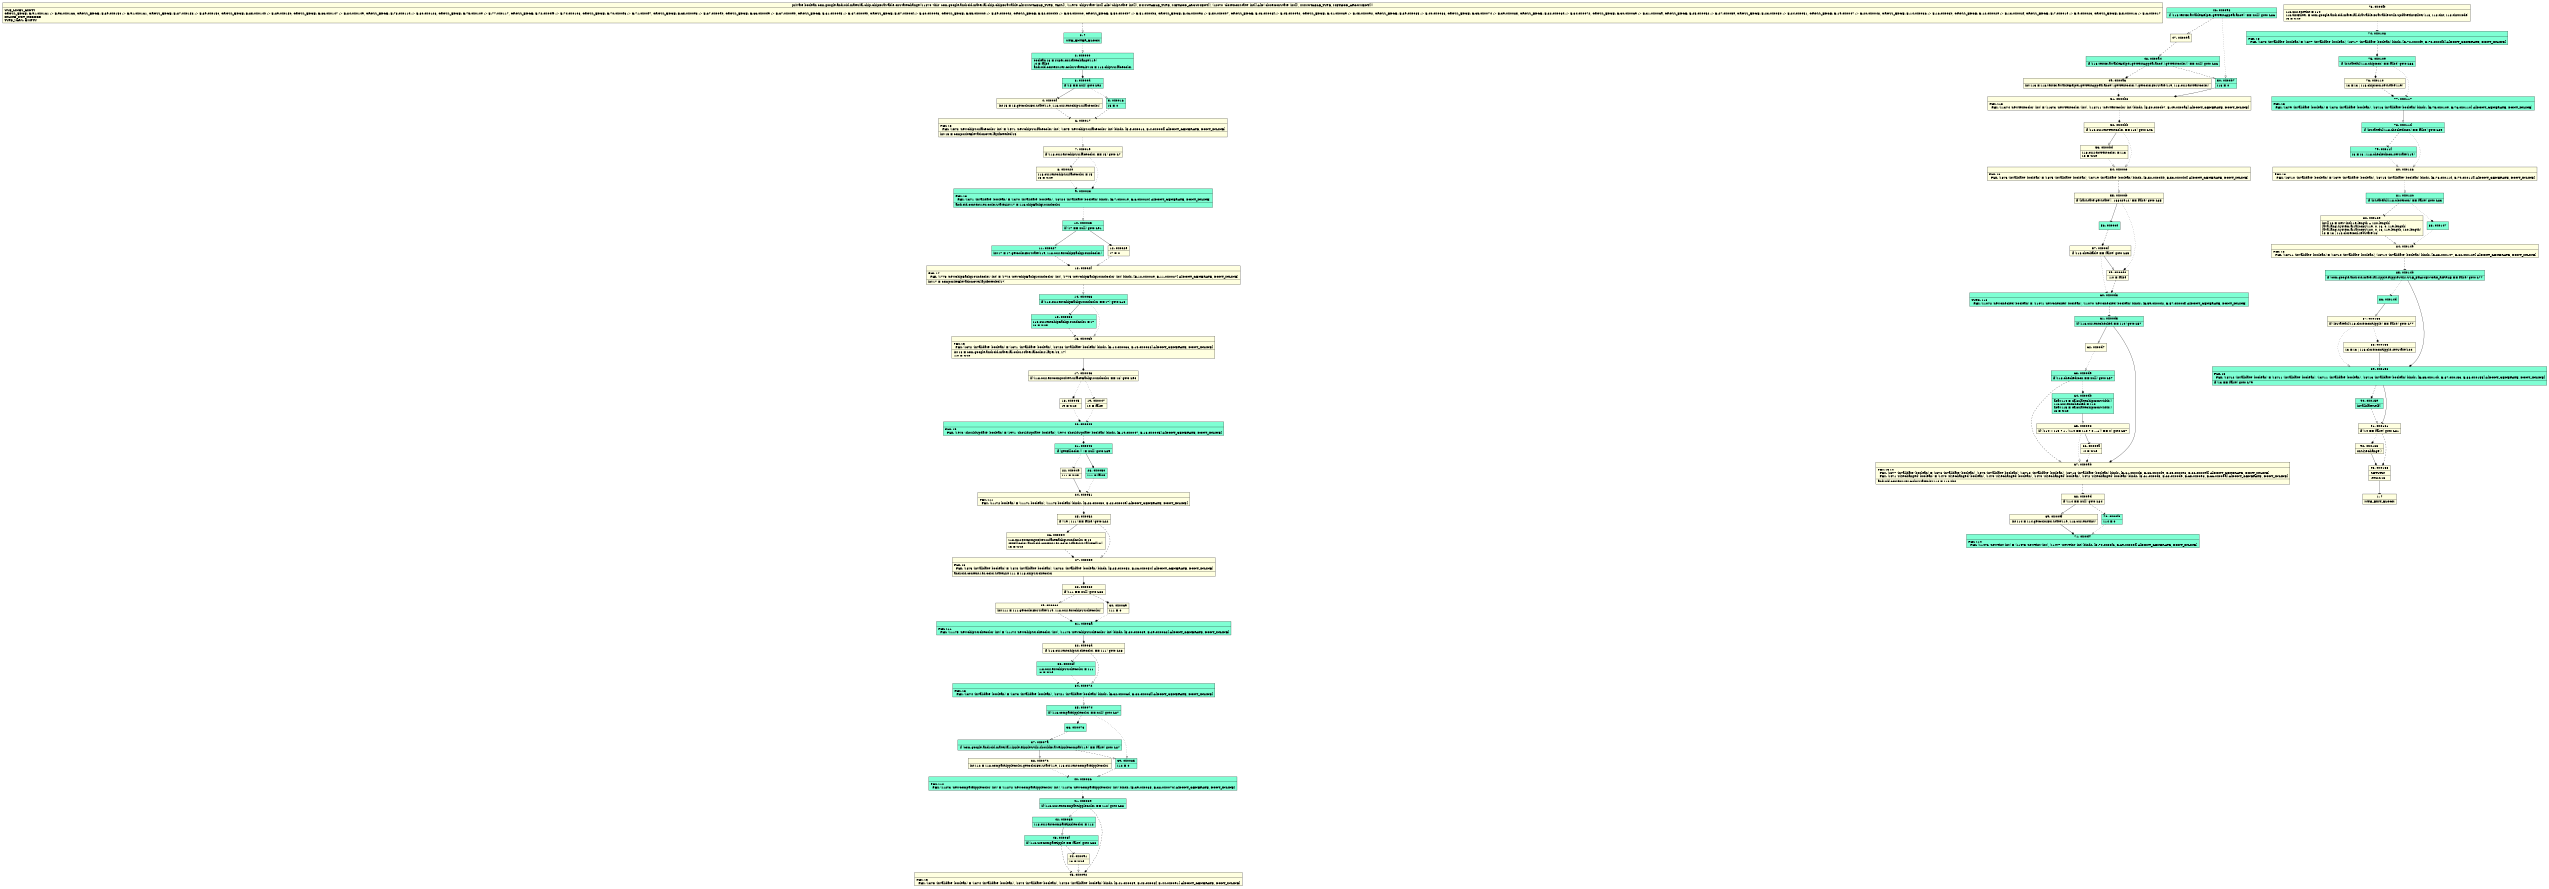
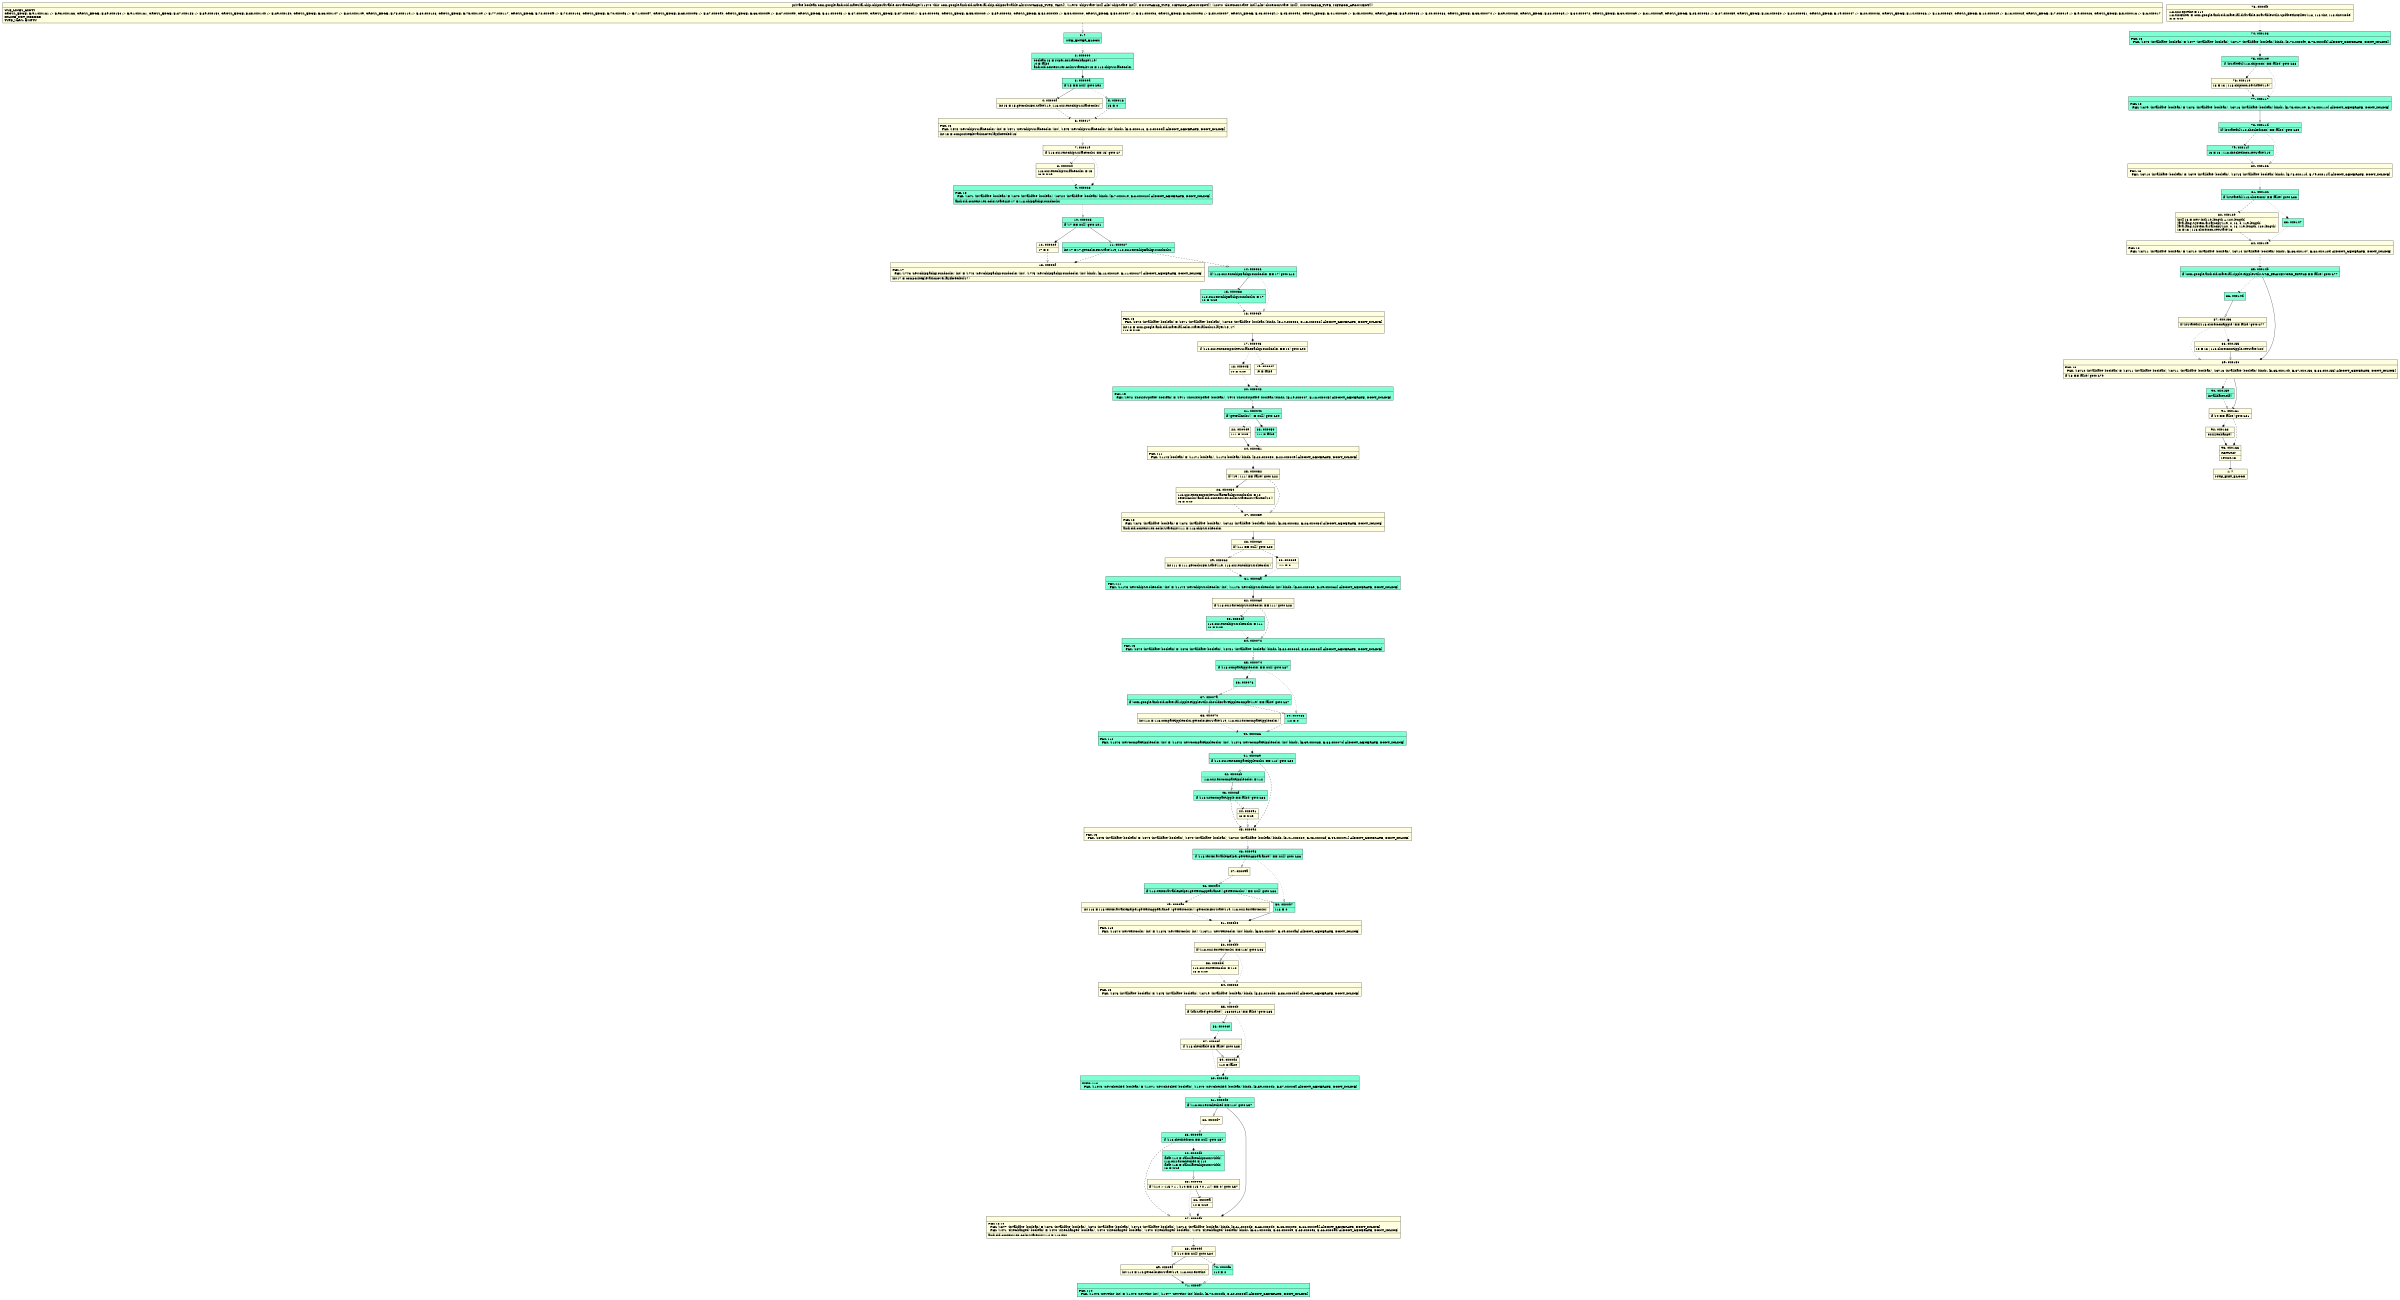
edge "13: 0x002f" -> "14: 0x0036": now "11: 0x0027" -> "14: 0x0036"
node "89: 0x015c": fillcolor aquamarine -> lightyellow
edge "45: 0x0092" -> "46: 0x0098": added
